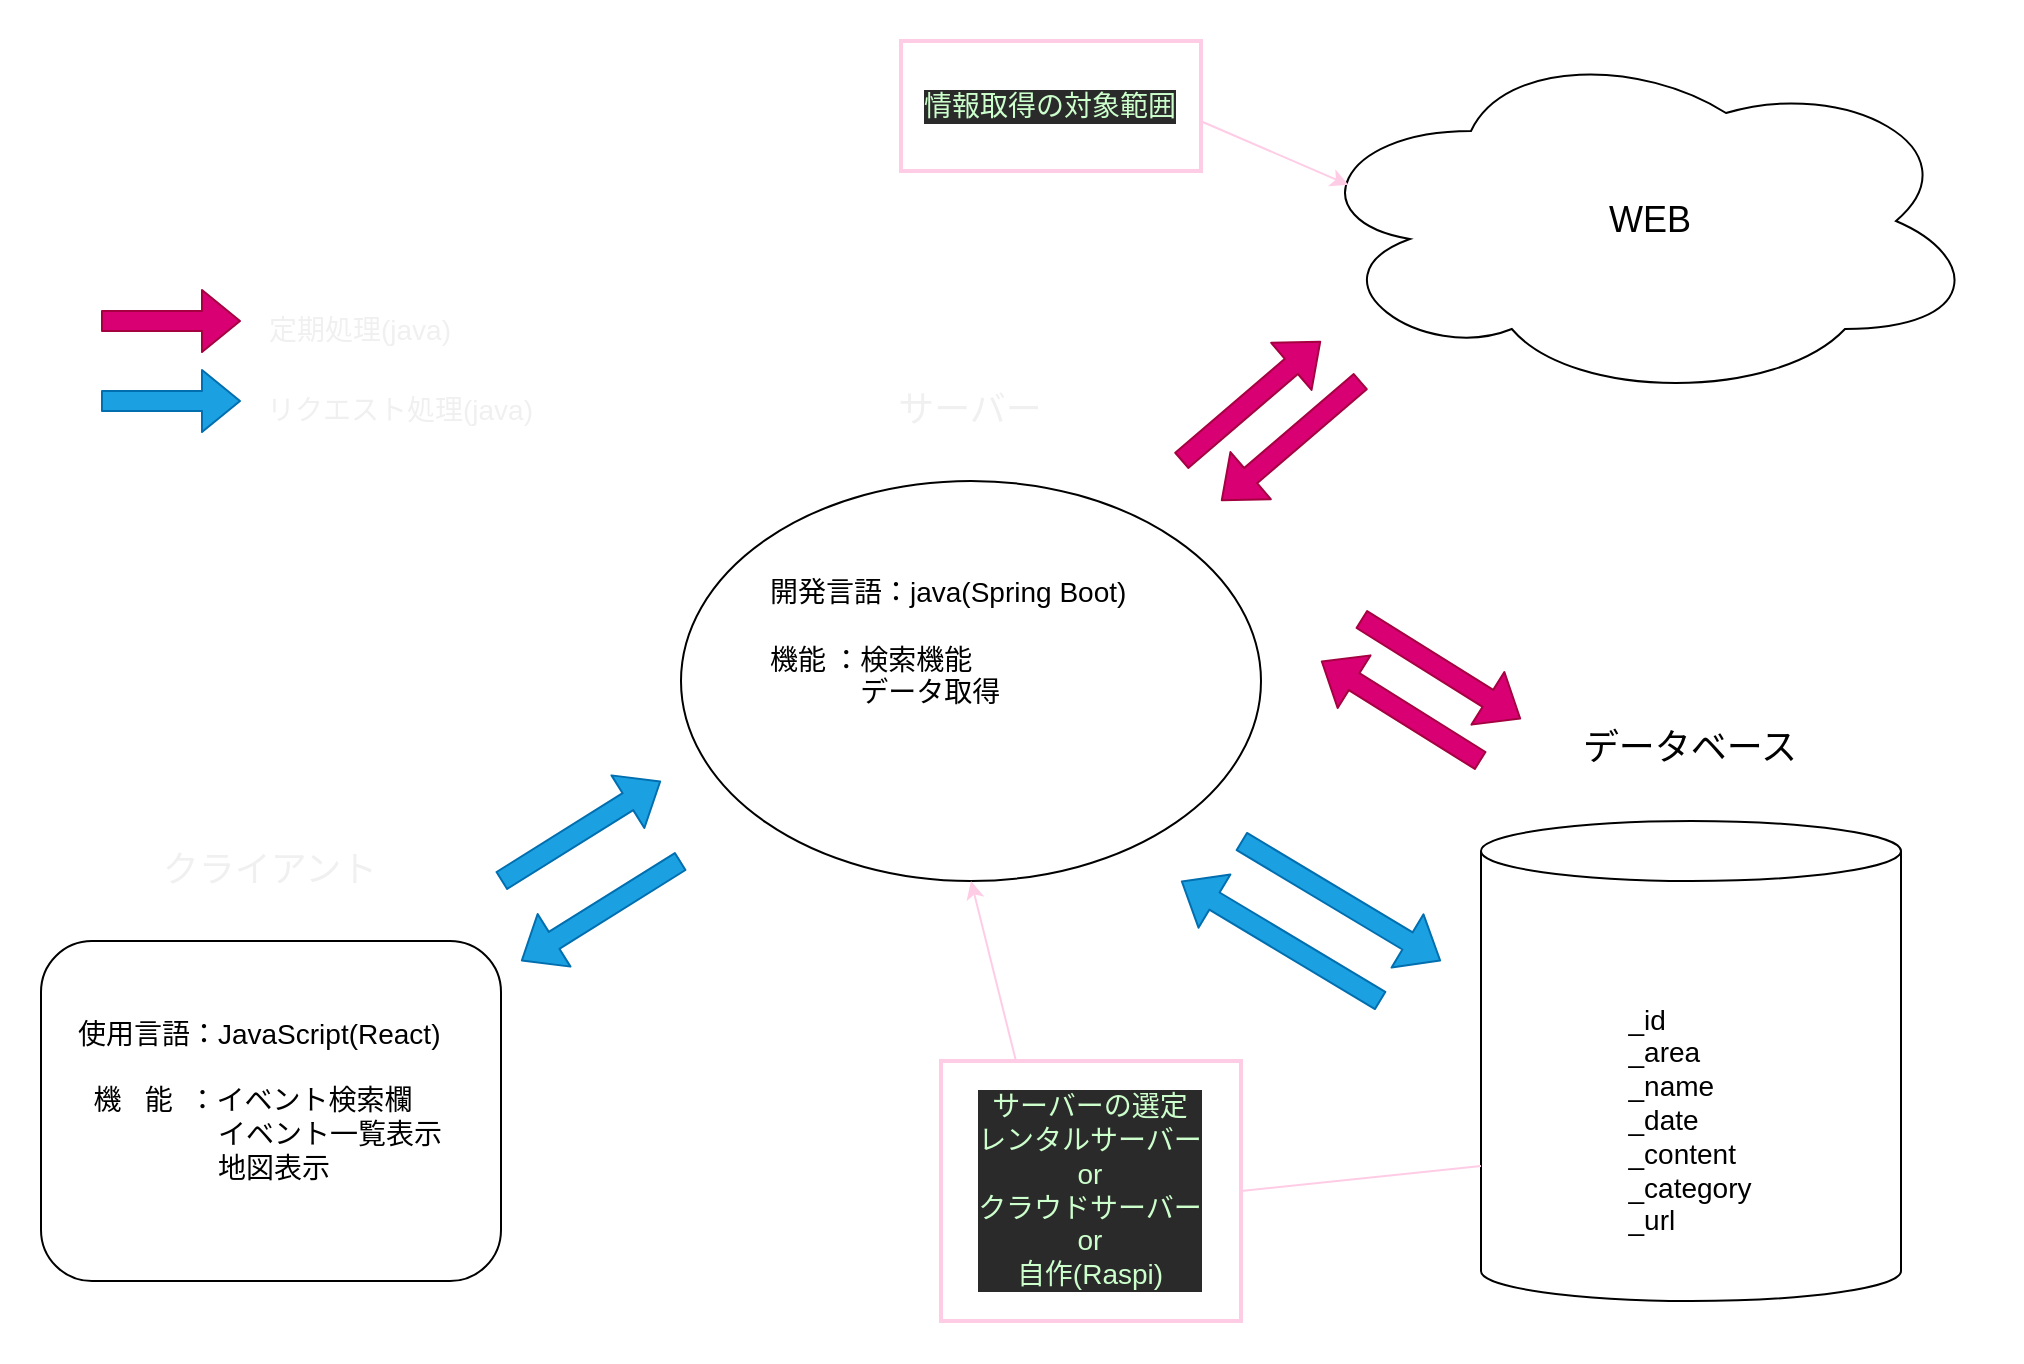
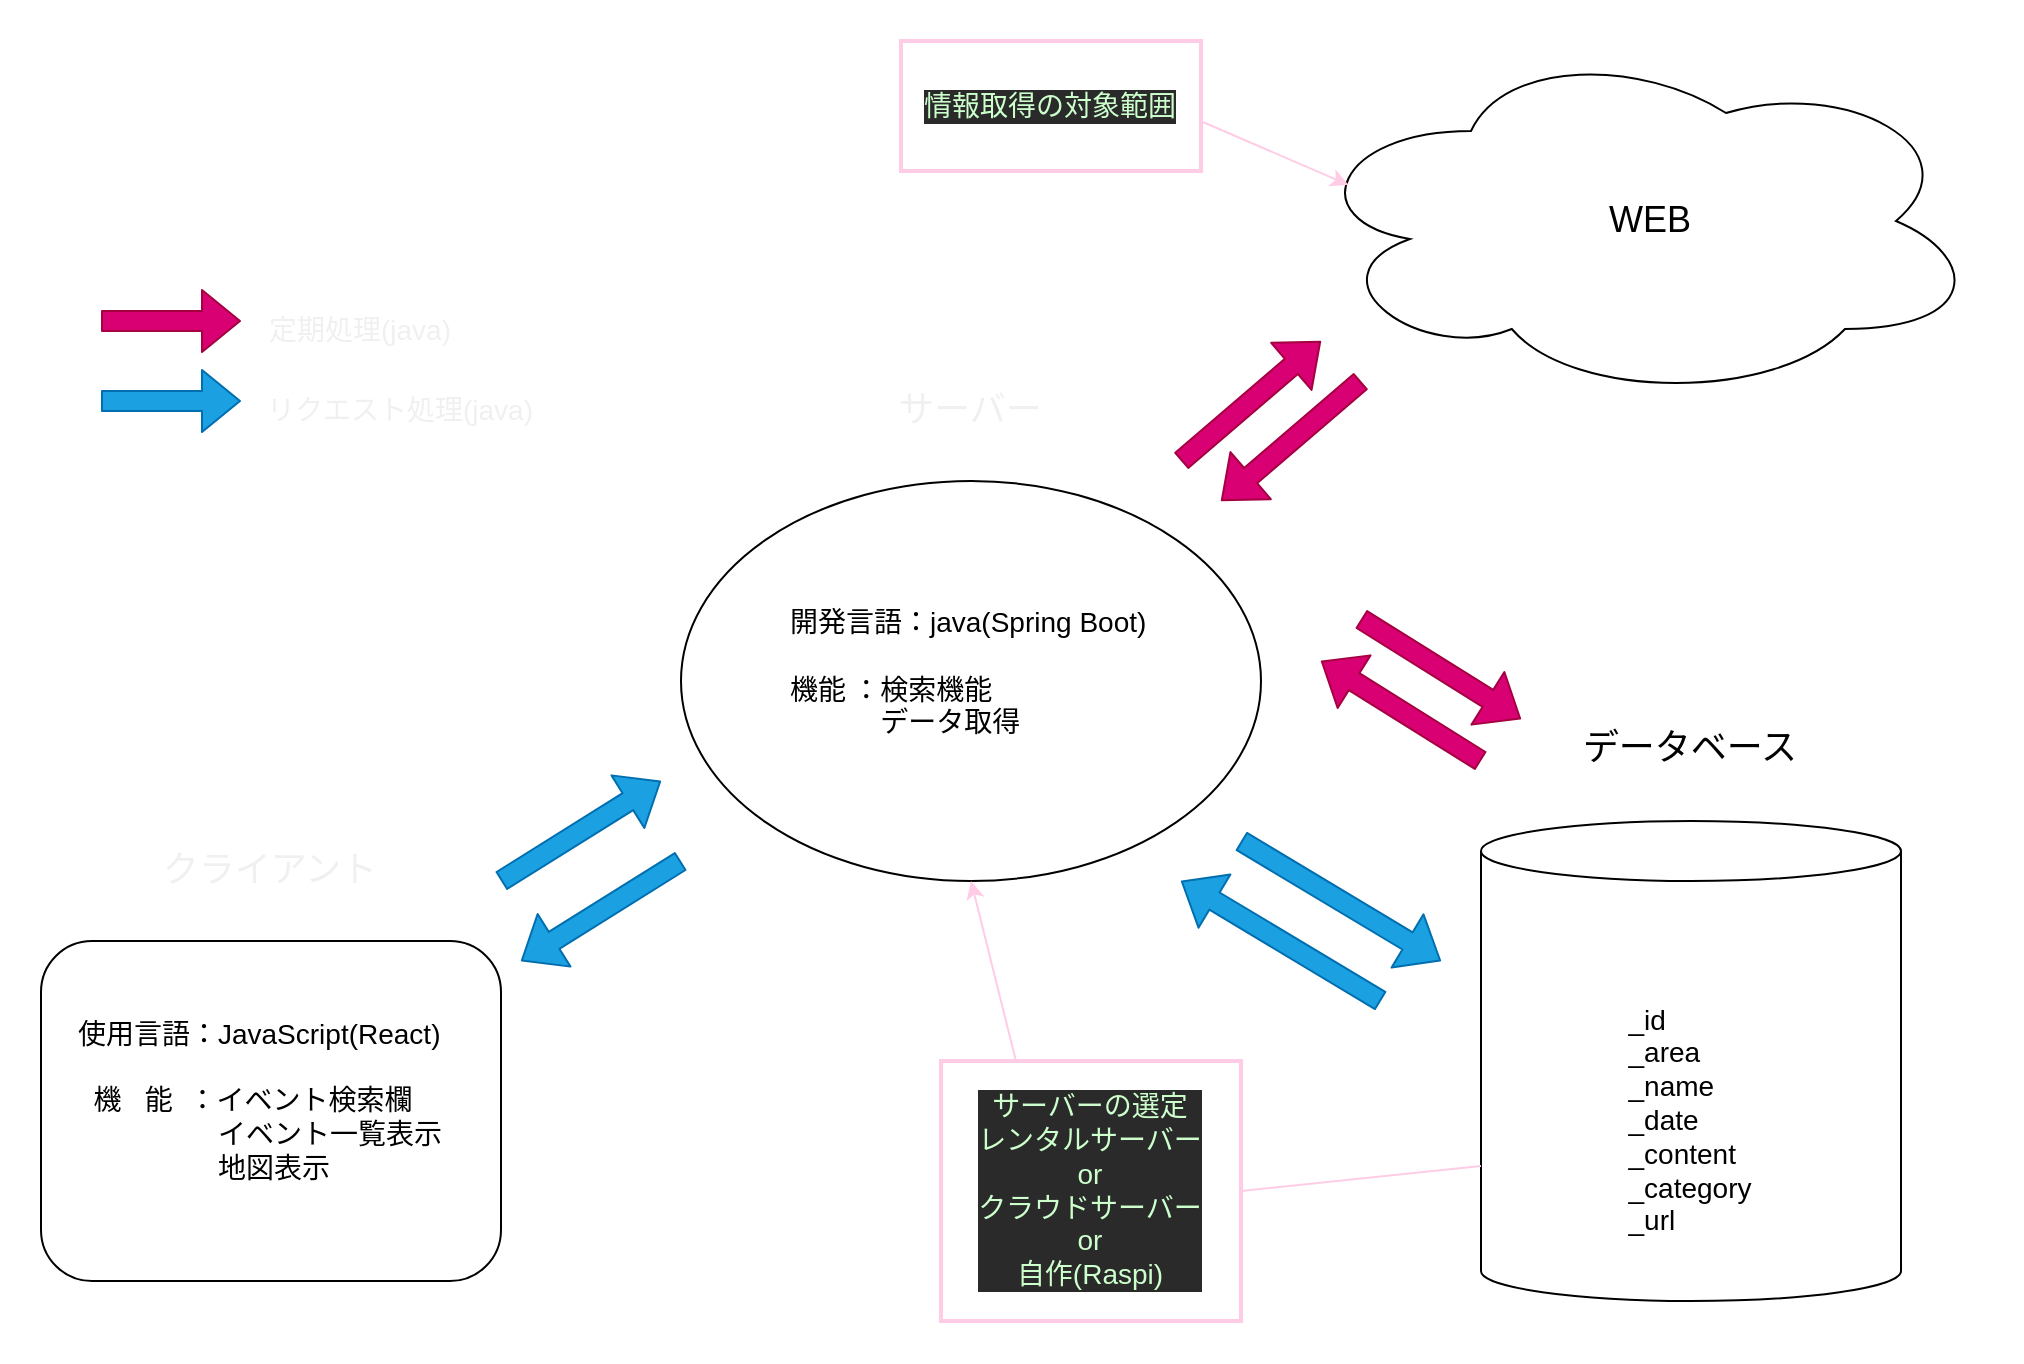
node "開発言語：java(Spring Boot) 機能 ：検索機能 データ取得": moved (951, 643) -> (971, 673)
